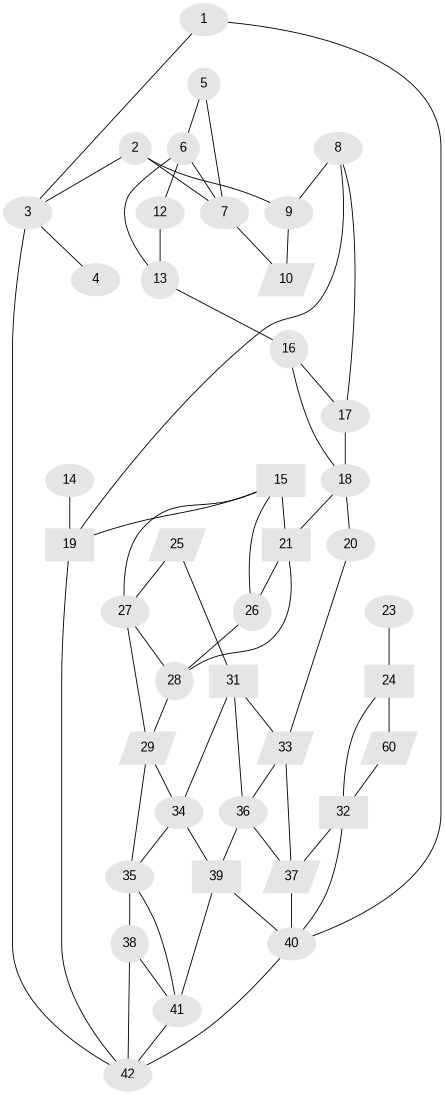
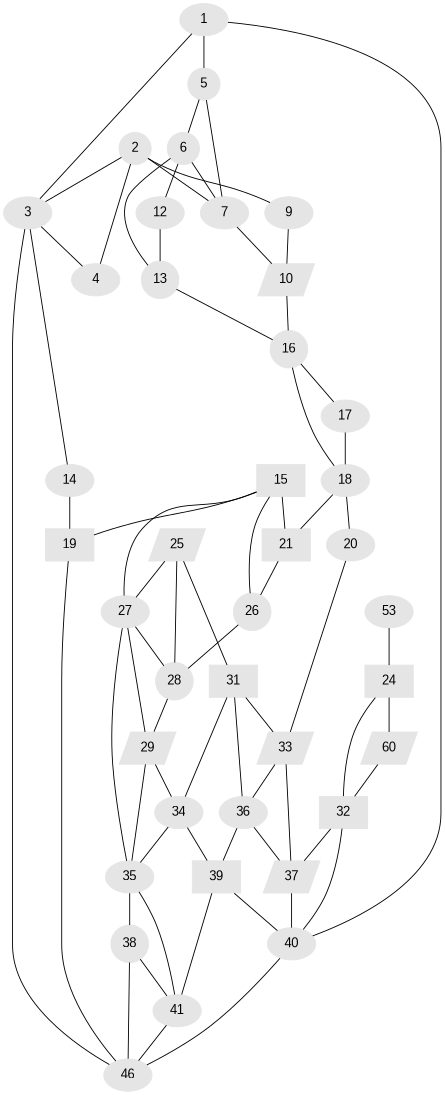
edge "1" -- "5": added
node "8": removed
edge "2" -- "4": added
edge "10" -- "16": added
edge "3" -- "14": added
node "23": label "23" -> "53"
edge "21" -- "28": now "25" -- "28"
edge "27" -- "35": added
node "42": label "42" -> "46"
